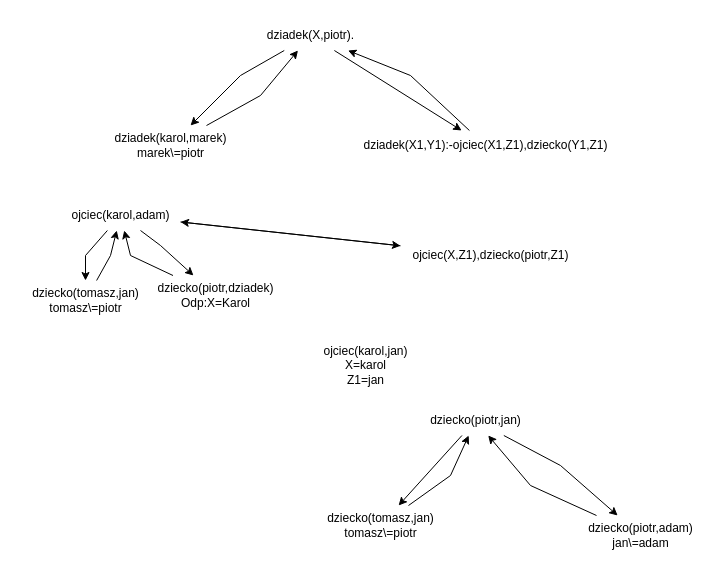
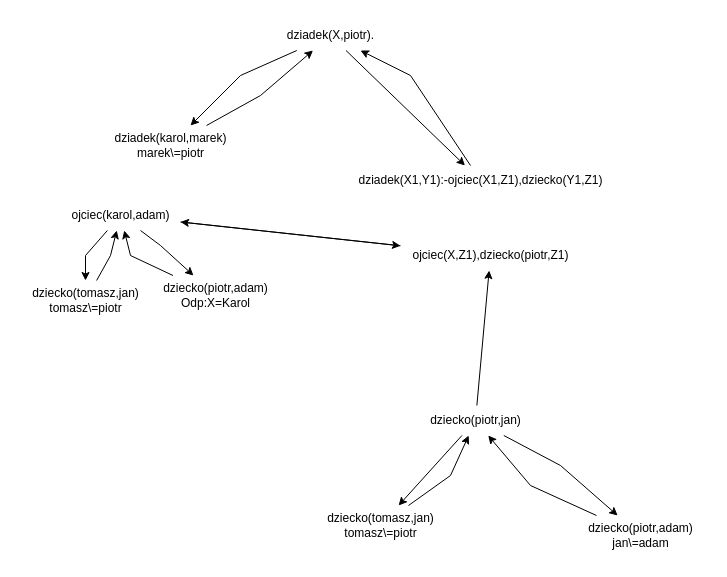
node "dziadek(X,piotr).": moved (311, 36) -> (331, 36)
node "dziadek(X1,Y1):-ojciec(X1,Z1),dziecko(Y1,Z1)": moved (486, 146) -> (481, 181)
node "dziecko(piotr,dziadek) Odp:X=Karol": label "dziecko(piotr,dziadek) Odp:X=Karol" -> "dziecko(piotr,adam) Odp:X=Karol"
edge "dziecko(piotr,jan)" -> "ojciec(X,Z1),dziecko(piotr,Z1)": added
node "ojciec(karol,jan) X=karol Z1=jan": removed
